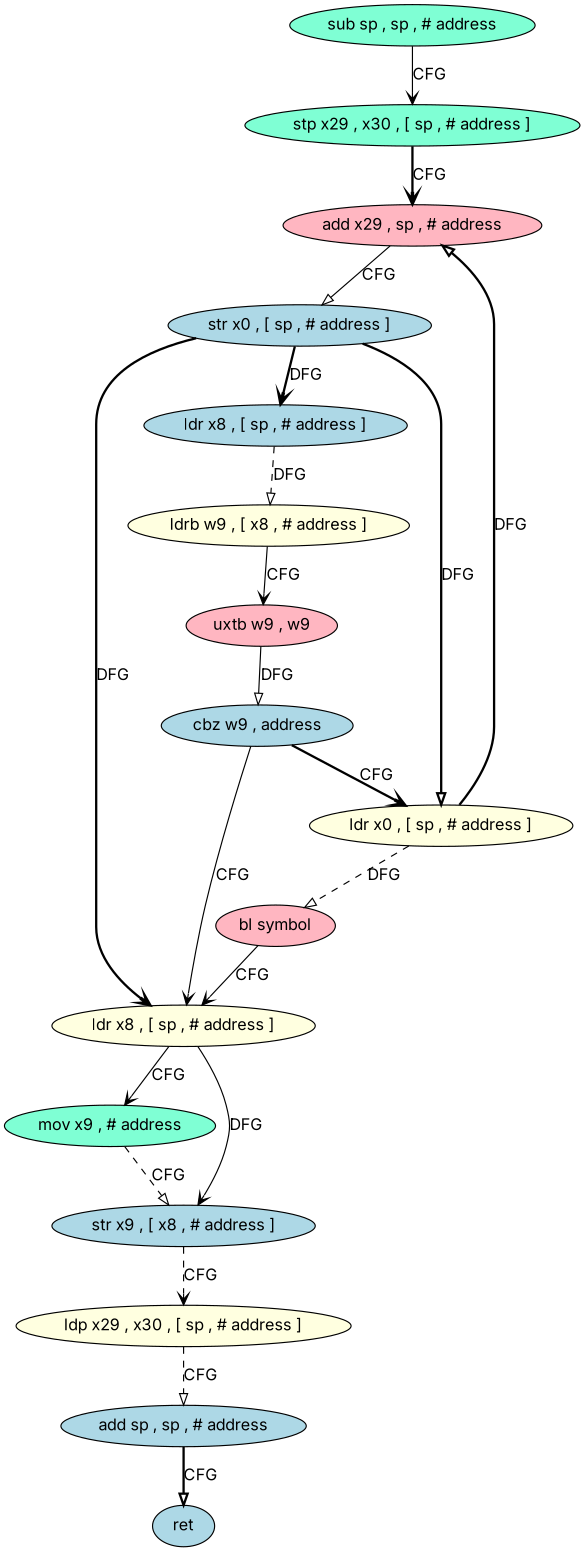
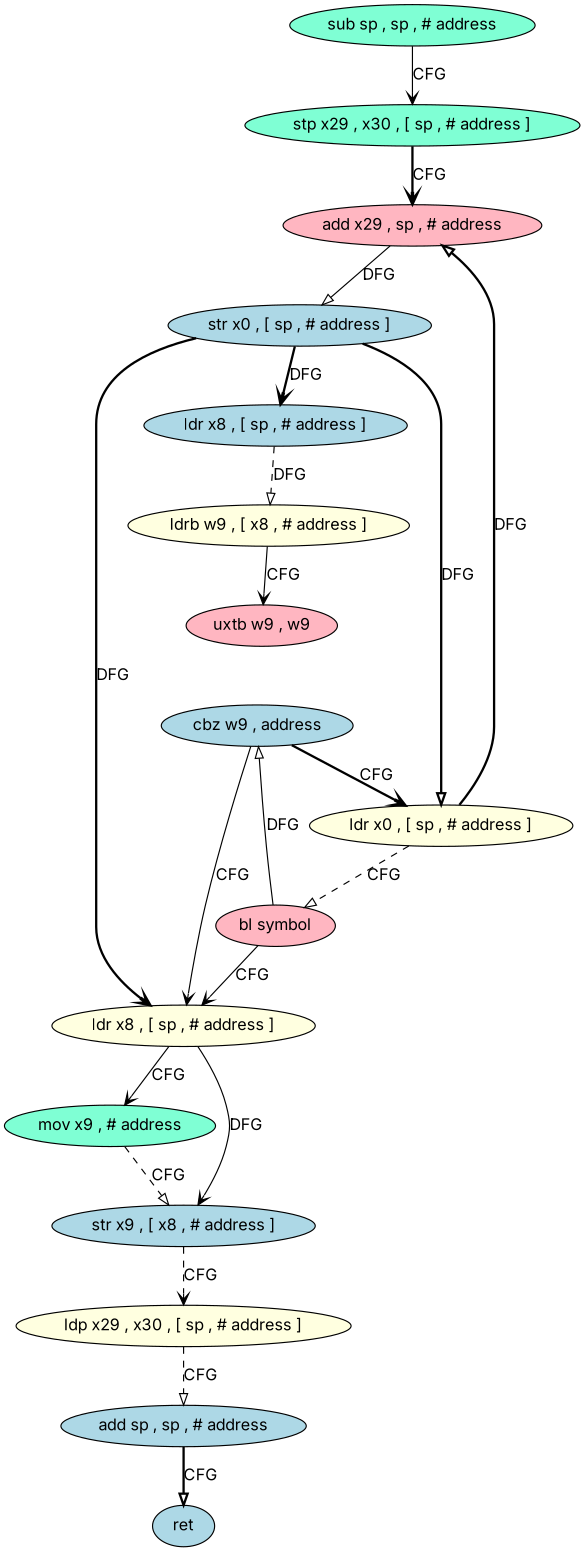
edge "add x29 , sp , # address" -> "str x0 , [ sp , # address ]": label "CFG" -> "DFG"
edge "uxtb w9 , w9" -> "cbz w9 , address": now "bl symbol" -> "cbz w9 , address"
edge "ldr x0 , [ sp , # address ]" -> "bl symbol": label "DFG" -> "CFG"
